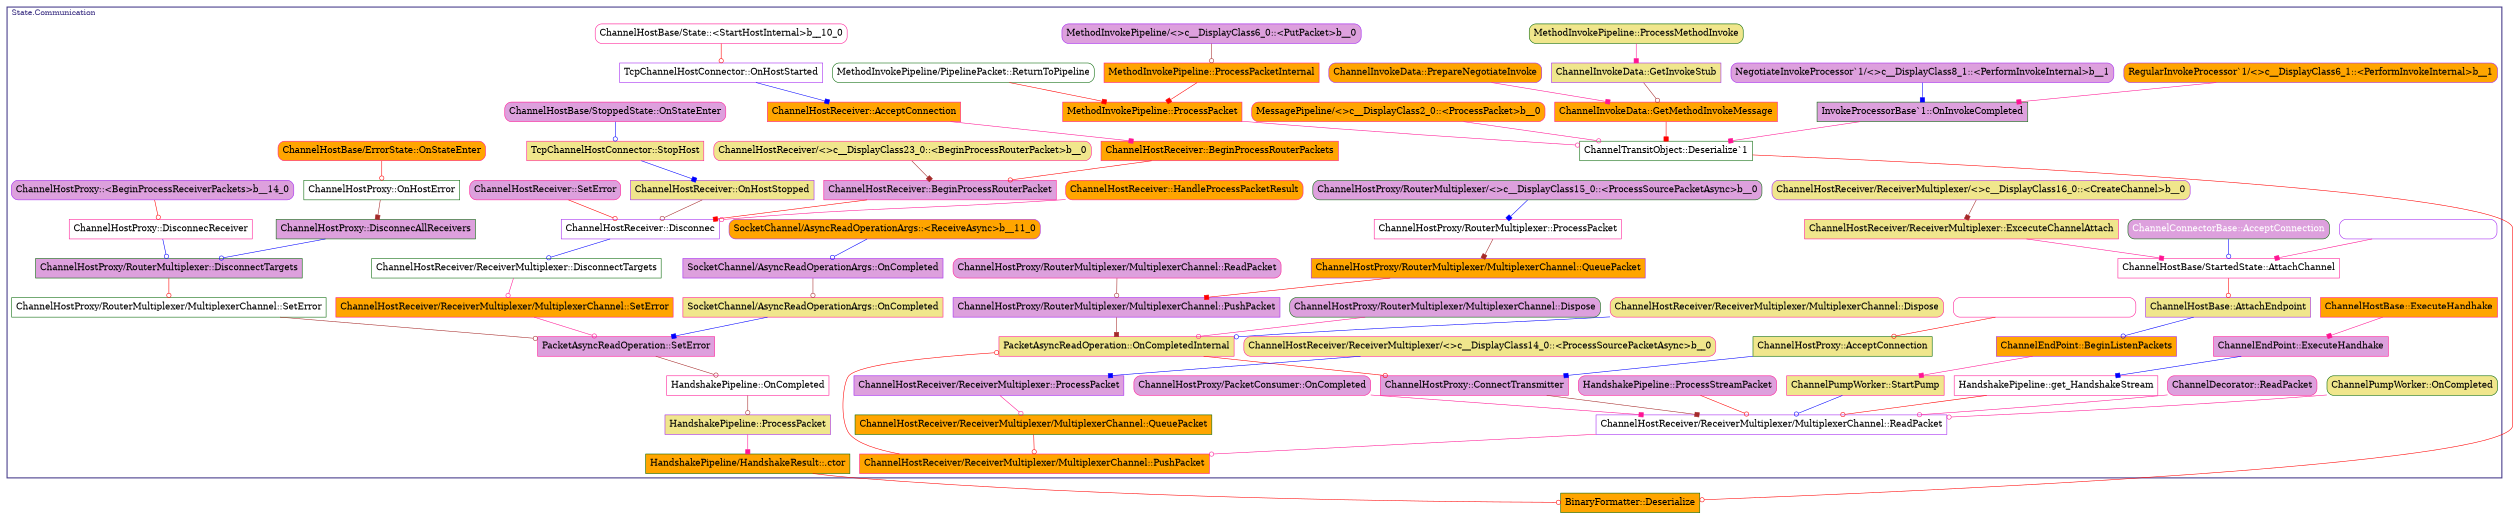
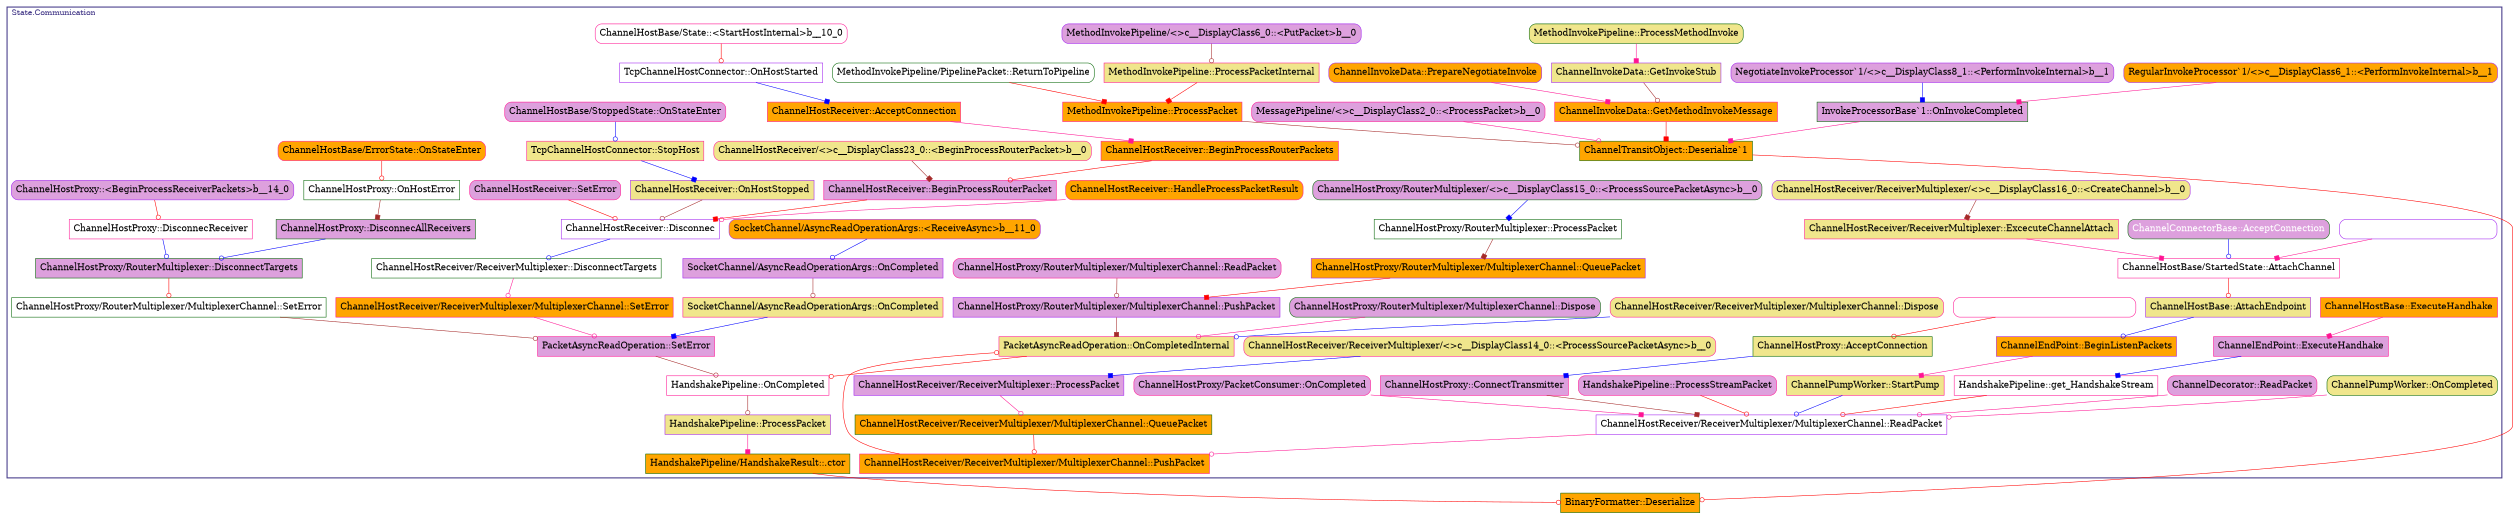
node "MethodInvokePipeline::ProcessPacketInternal": fillcolor orange -> khaki
node "MessagePipeline/<>c__DisplayClass2_0::<ProcessPacket>b__0": fillcolor orange -> plum
edge "MethodInvokePipeline::ProcessPacket" -> "ChannelTransitObject::Deserialize`1": color deeppink -> brown
node "ChannelTransitObject::Deserialize`1": fillcolor white -> orange
node "ChannelHostProxy/RouterMultiplexer::ProcessPacket": color deeppink -> darkgreen
edge "PacketAsyncReadOperation::OnCompletedInternal" -> "ChannelHostProxy::ConnectTransmitter": now "PacketAsyncReadOperation::OnCompletedInternal" -> "HandshakePipeline::OnCompleted"
